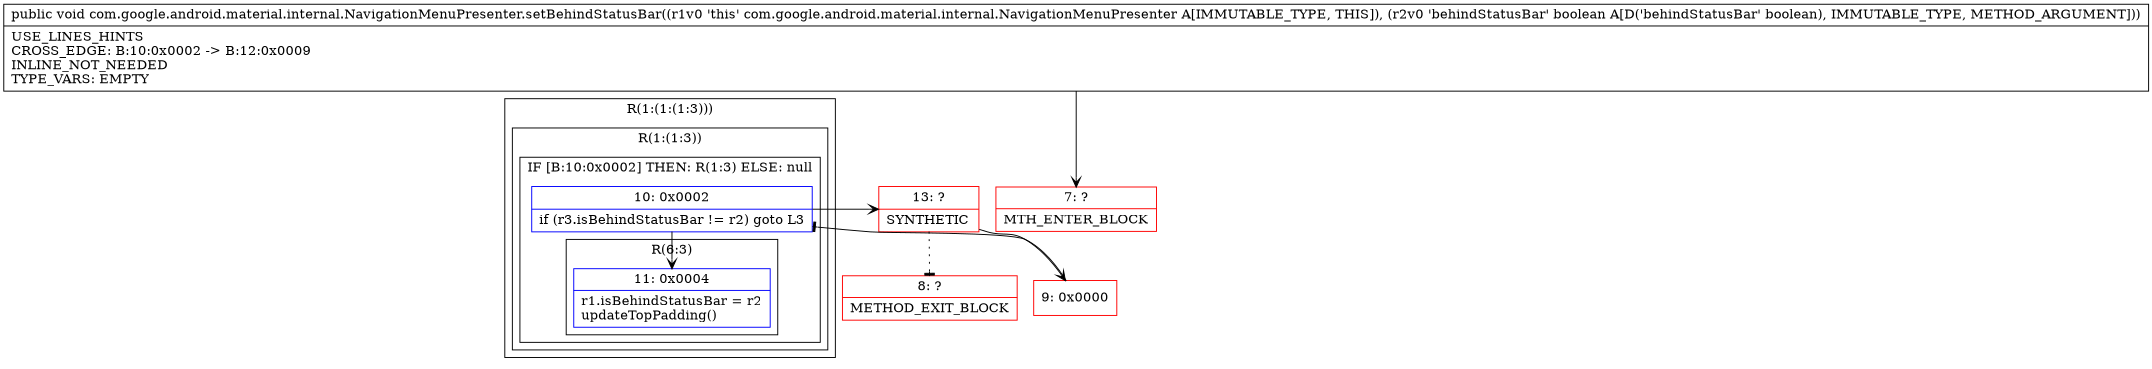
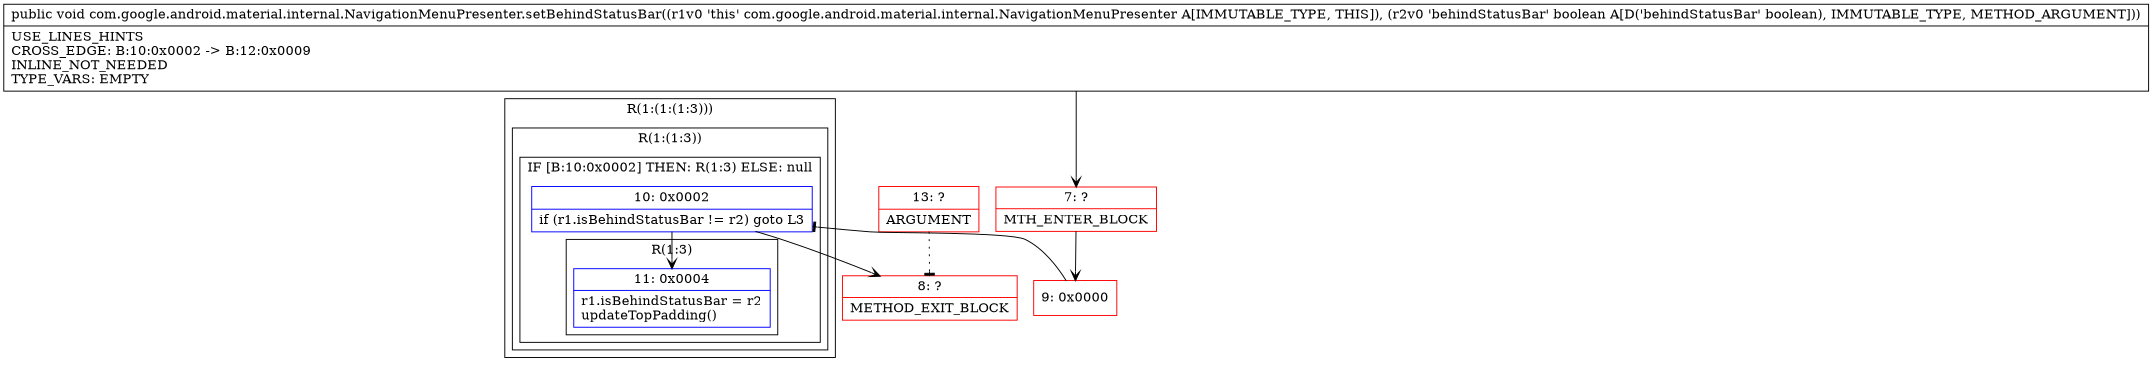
edge "10: 0x0002" -> "13: ?": now "10: 0x0002" -> "8: ?"
node "10: 0x0002": text "if (r3.isBehindStatusBar != r2) goto L3" -> "if (r1.isBehindStatusBar != r2) goto L3"
node "13: ?": text "SYNTHETIC" -> "ARGUMENT"
edge "13: ?" -> "9: 0x0000": now "7: ?" -> "9: 0x0000"
cluster "R(6:3)": label "R(6:3)" -> "R(1:3)"
